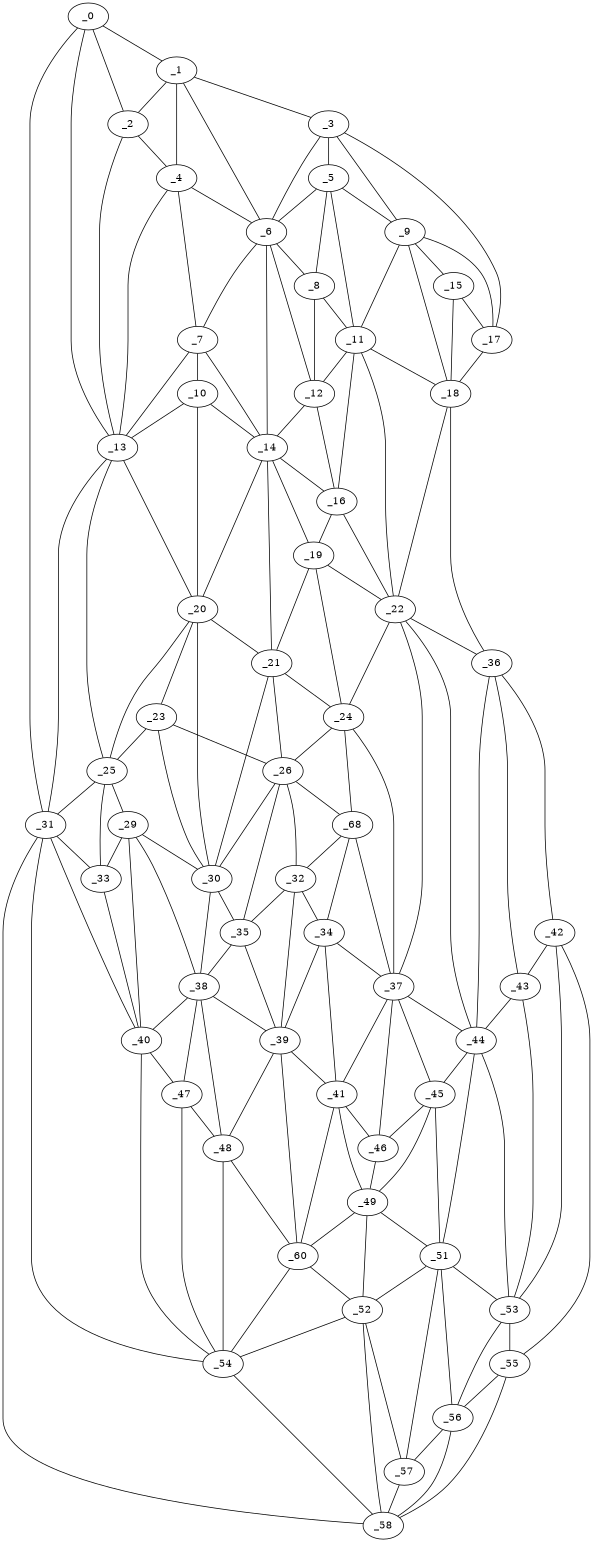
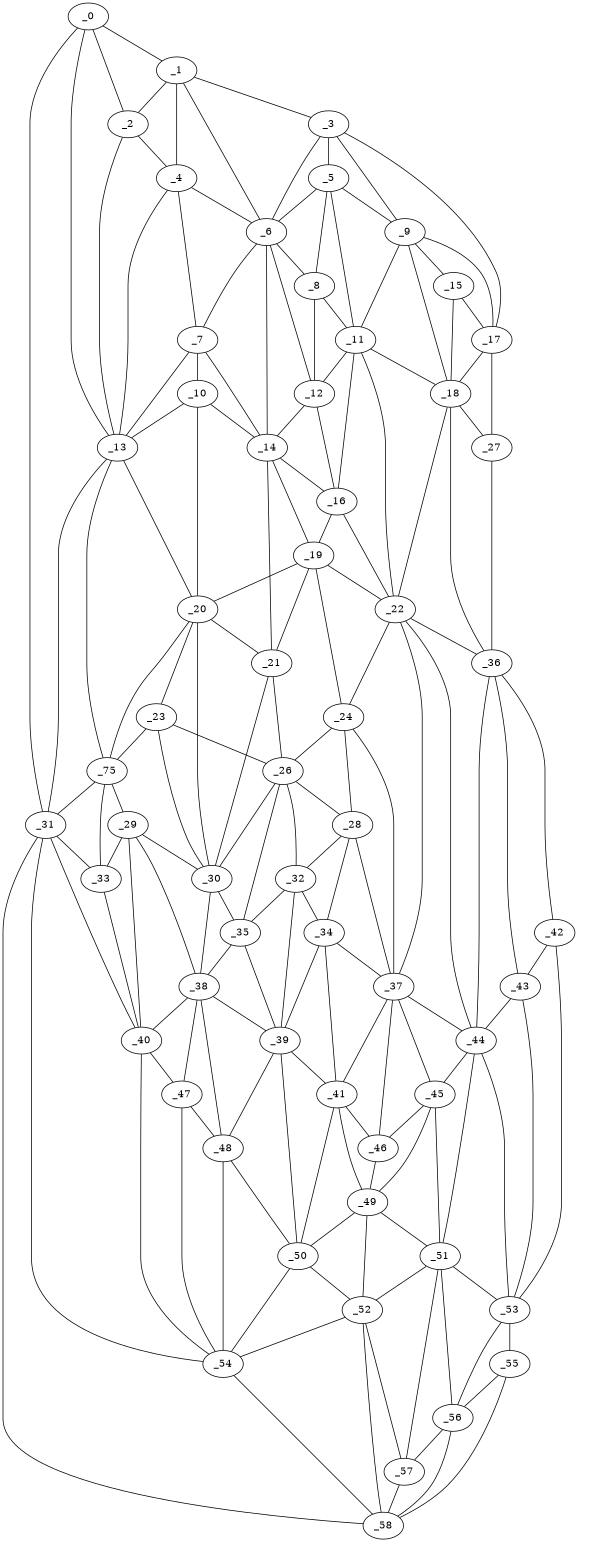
node "_27": added
edge "_14" -- "_20": now "_19" -- "_20"
edge "_21" -- "_24": removed
node "_25": label "_25" -> "_75"
node "_68": label "_68" -> "_28"
edge "_42" -- "_55": removed
node "_60": label "_60" -> "_50"
